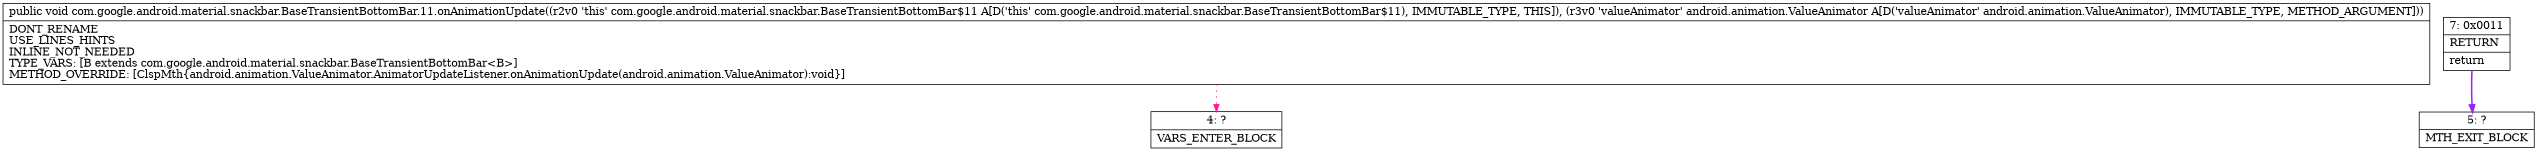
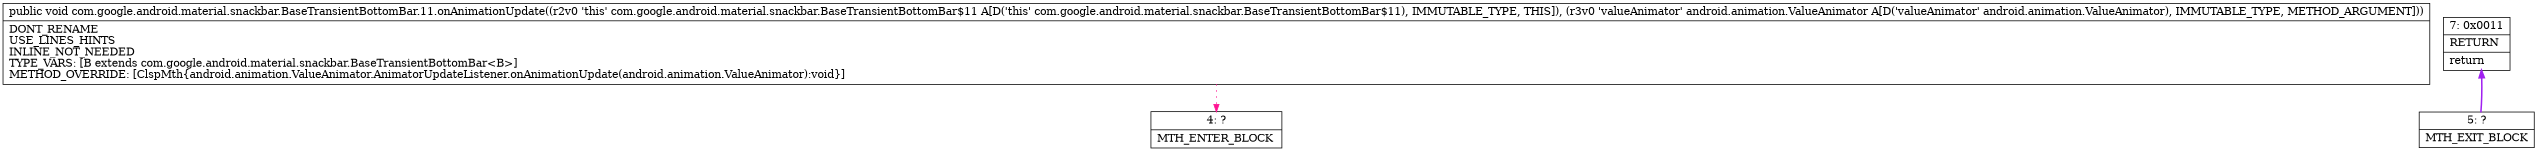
edge "7: 0x0011" -> "5: ?": reversed
node "4: ?": text "VARS_ENTER_BLOCK" -> "MTH_ENTER_BLOCK"
